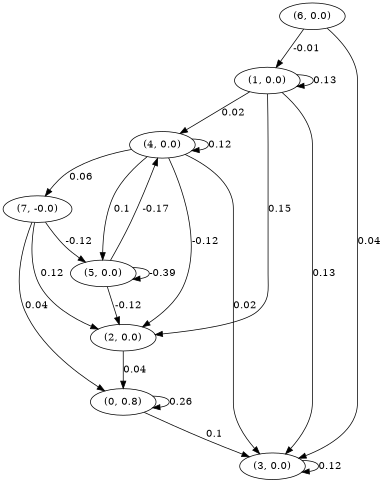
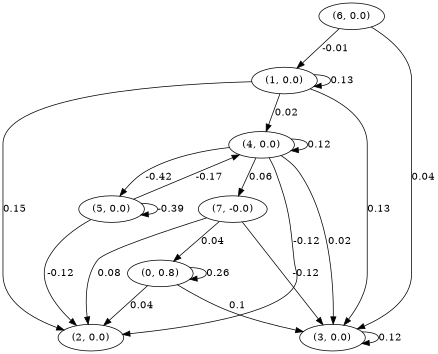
edge "(4, 0.0)" -> "(5, 0.0)": label "0.1" -> "-0.42"
edge "(7, -0.0)" -> "(5, 0.0)": now "(7, -0.0)" -> "(3, 0.0)"
edge "(7, -0.0)" -> "(2, 0.0)": label "0.12" -> "0.08"
edge "(2, 0.0)" -> "(0, 0.8)": reversed
